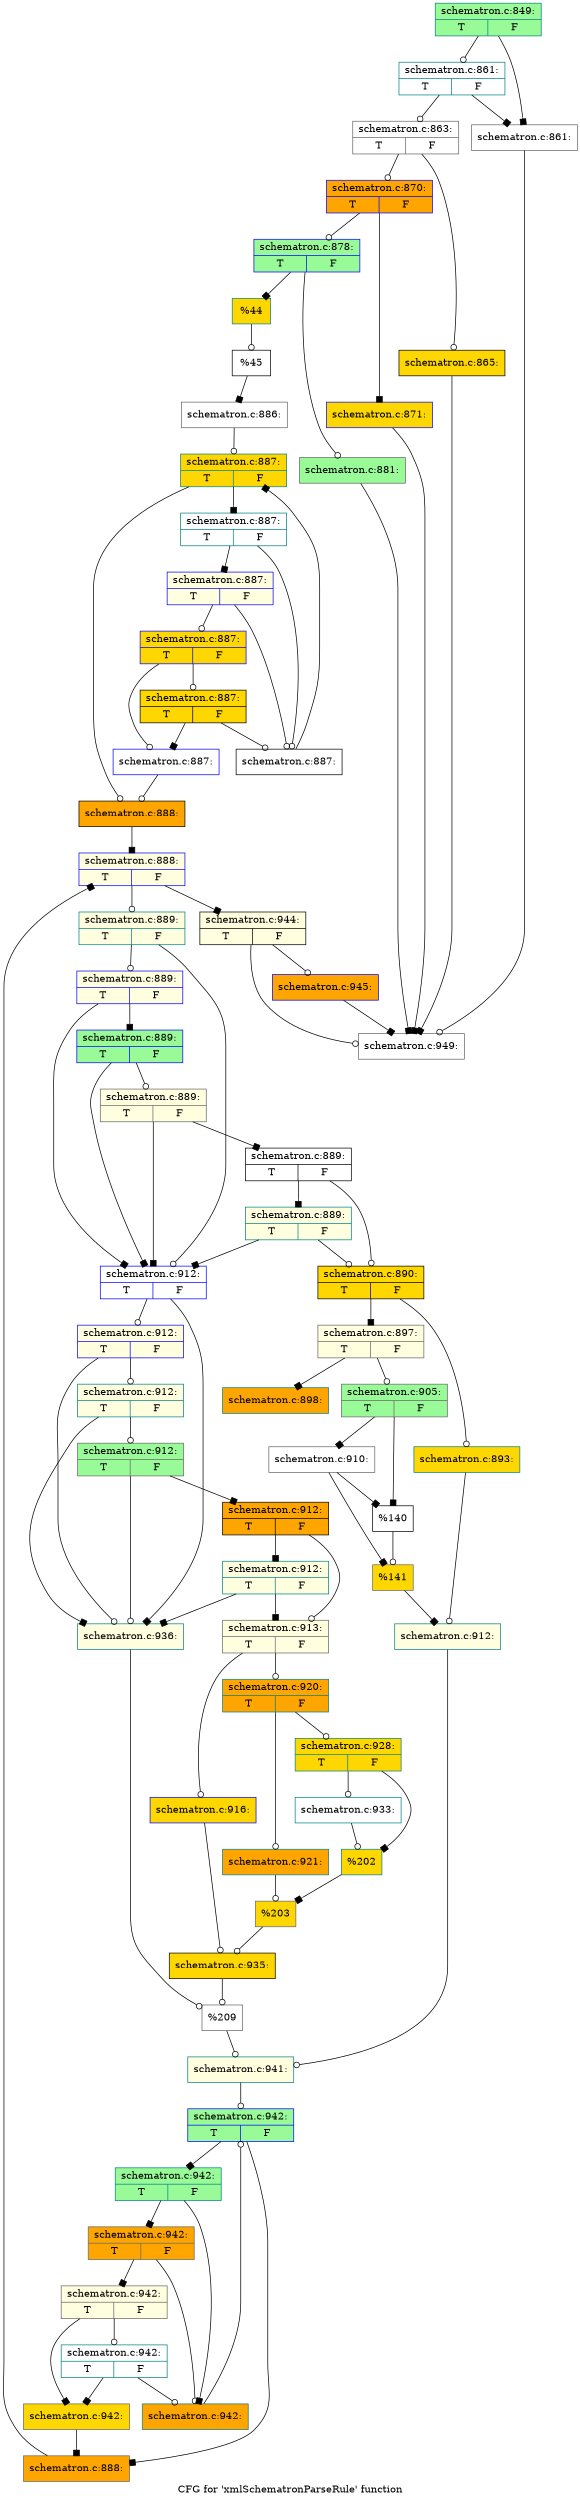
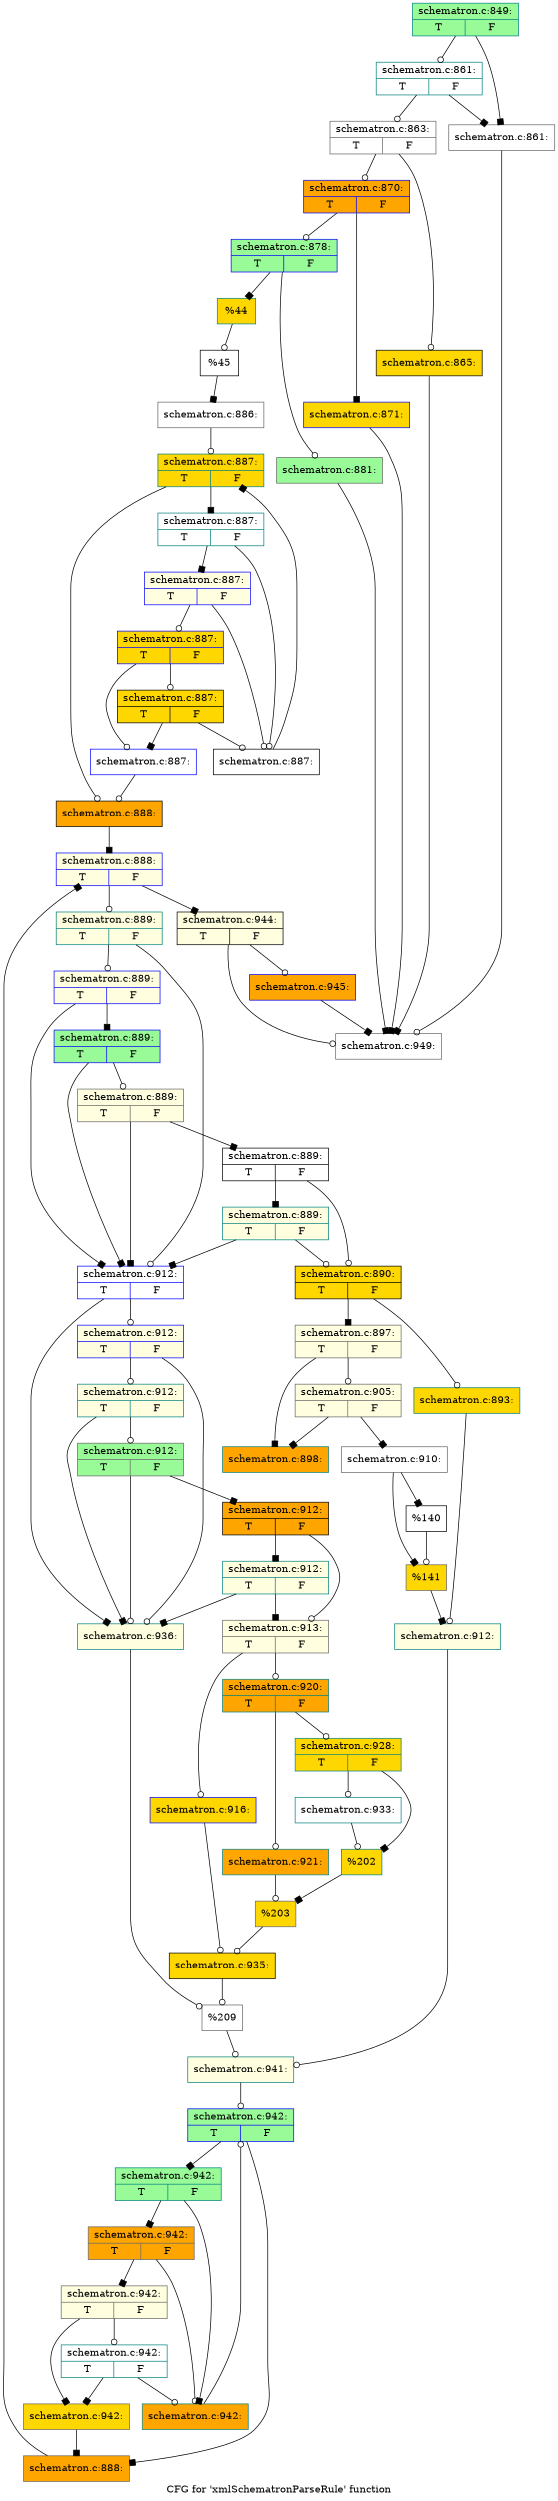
node "schematron.c:905:": fillcolor palegreen -> lightyellow
edge "schematron.c:905:" -> "%140": now "schematron.c:905:" -> "schematron.c:898:"
